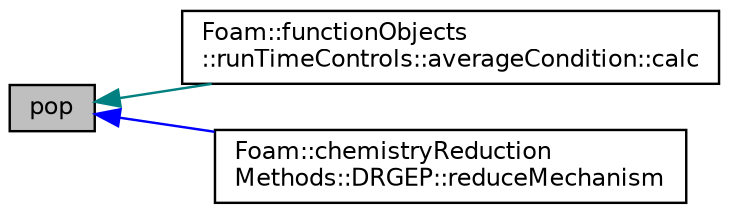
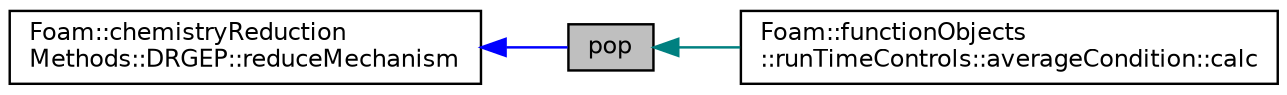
edge "Foam::chemistryReduction Methods::DRGEP::reduceMechanism" -> "pop": reversed
